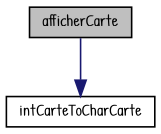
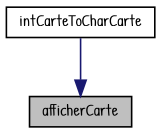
edge "afficherCarte" -> "intCarteToCharCarte": reversed
